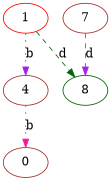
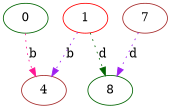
edge "7" -> "8": style dashed -> dotted
edge "1" -> "8": style dashed -> dotted
edge "4" -> "0": reversed
node "0": color brown -> darkgreen
